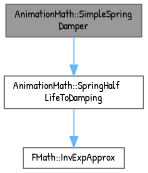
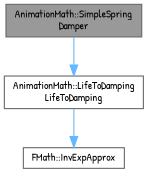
node "AnimationMath::SpringHalf LifeToDamping": label "AnimationMath::SpringHalf LifeToDamping" -> "AnimationMath::LifeToDamping LifeToDamping"
